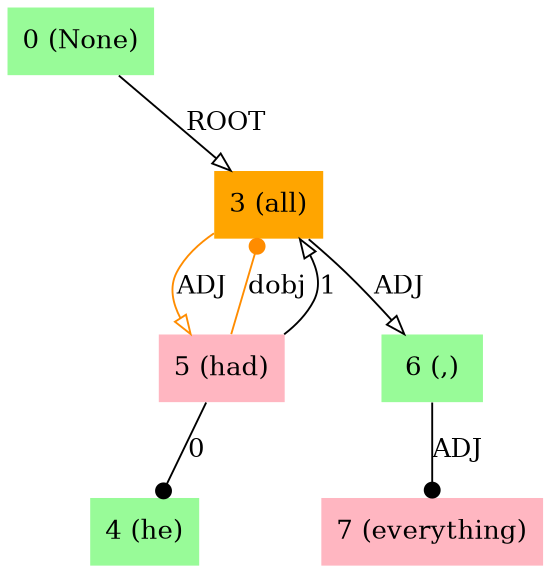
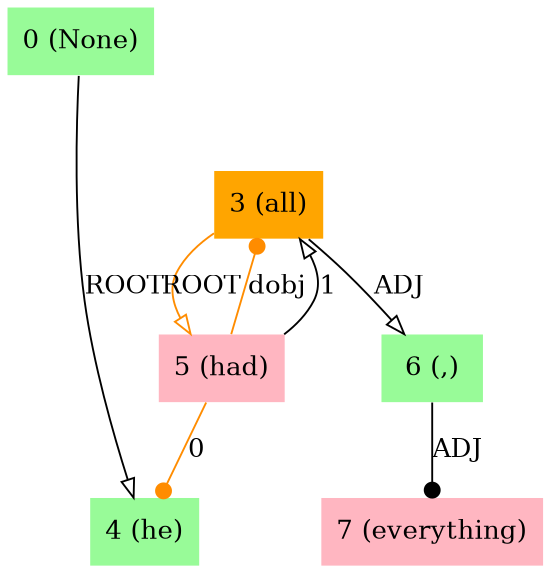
edge "0 (None)" -> "3 (all)": now "0 (None)" -> "4 (he)"
edge "3 (all)" -> "5 (had)": label "ADJ" -> "ROOT"
edge "5 (had)" -> "4 (he)": color black -> darkorange
